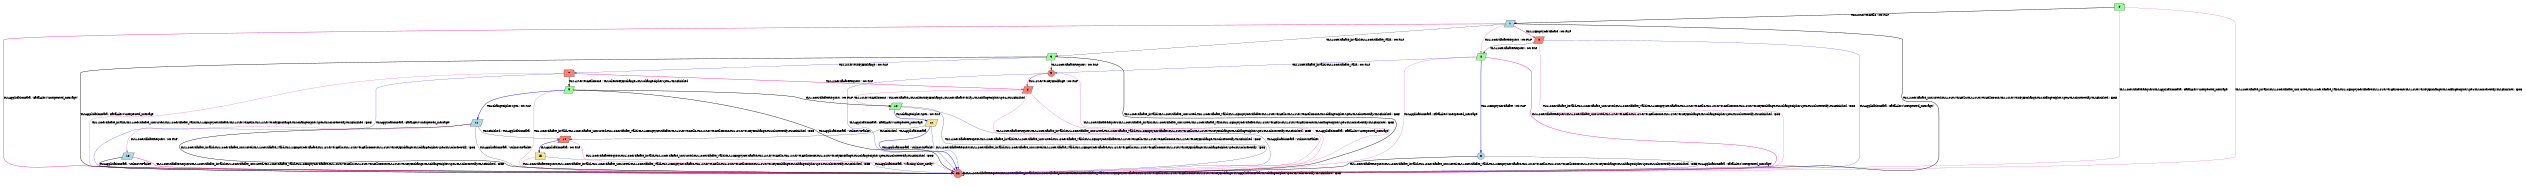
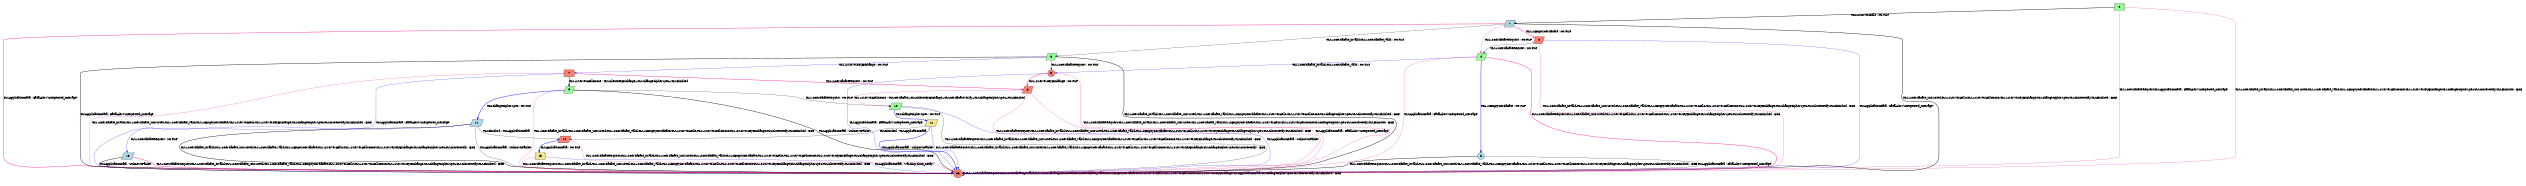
edge "9" -> "10": style bold -> solid
edge "11" -> "13": color deeppink -> blue
